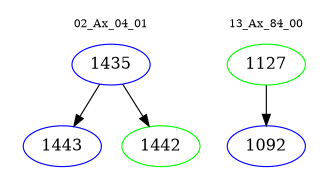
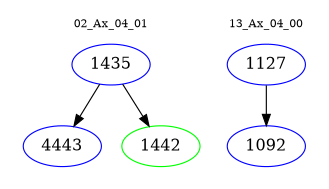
cluster "13_Ax_84_00": label "13_Ax_84_00" -> "13_Ax_04_00"
node "1127": color green -> blue
node "1443": label "1443" -> "4443"
